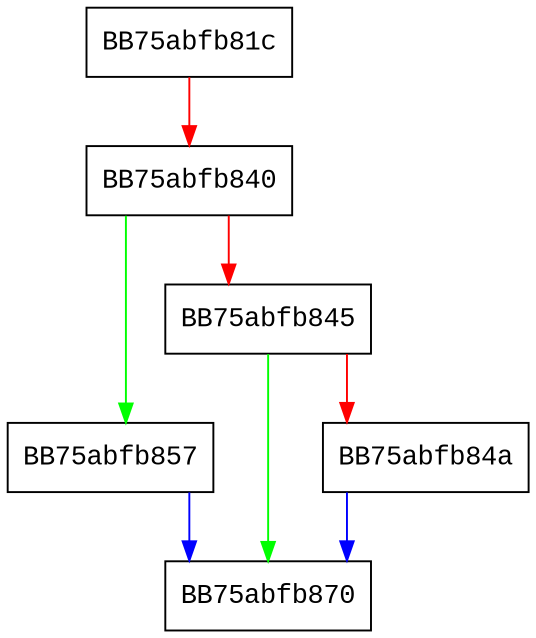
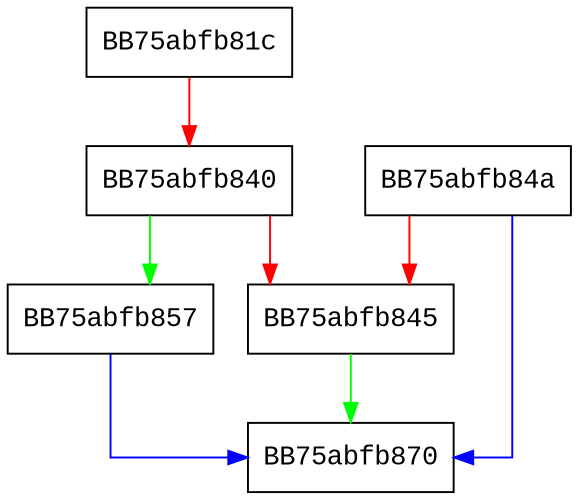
edge "BB75abfb845" -> "BB75abfb84a": reversed
